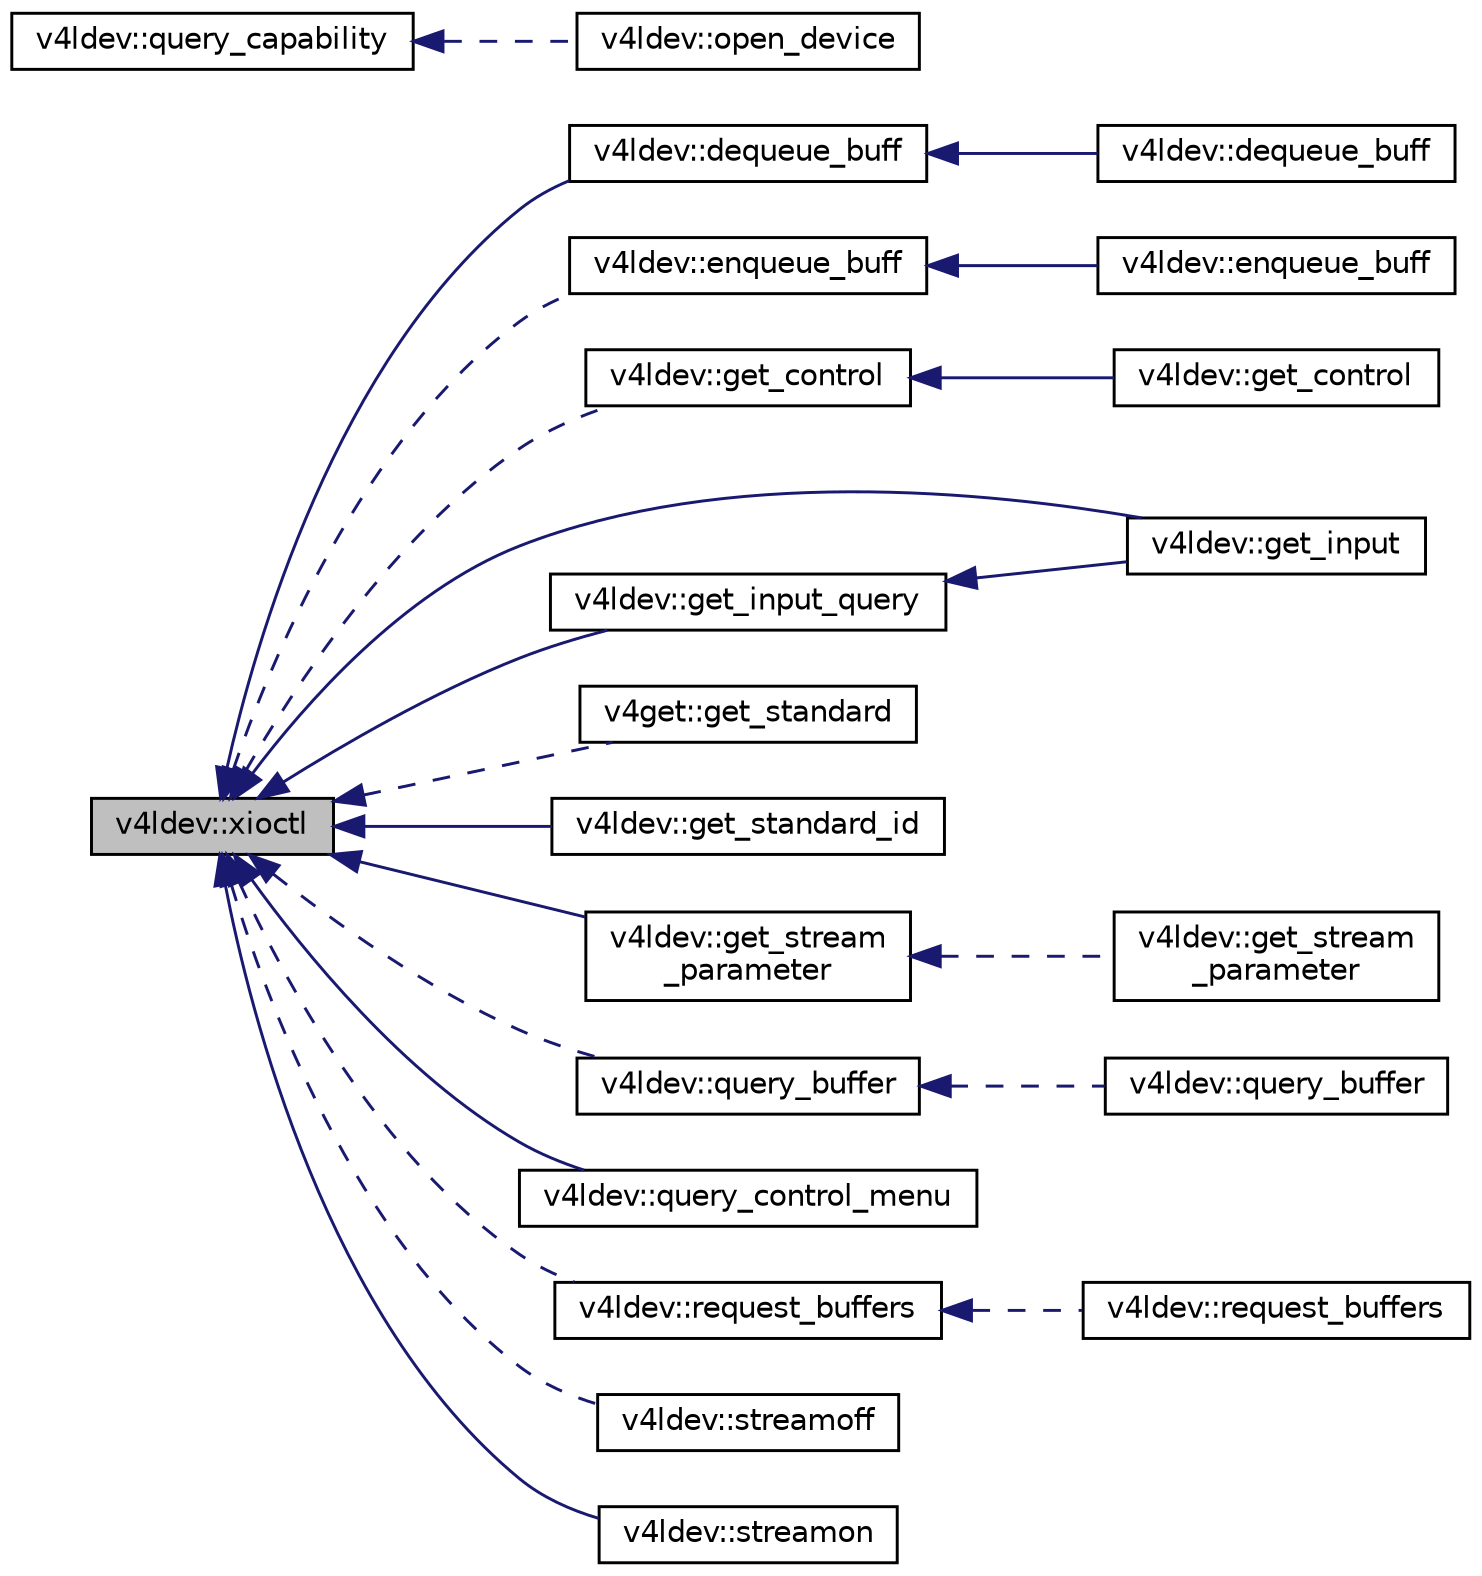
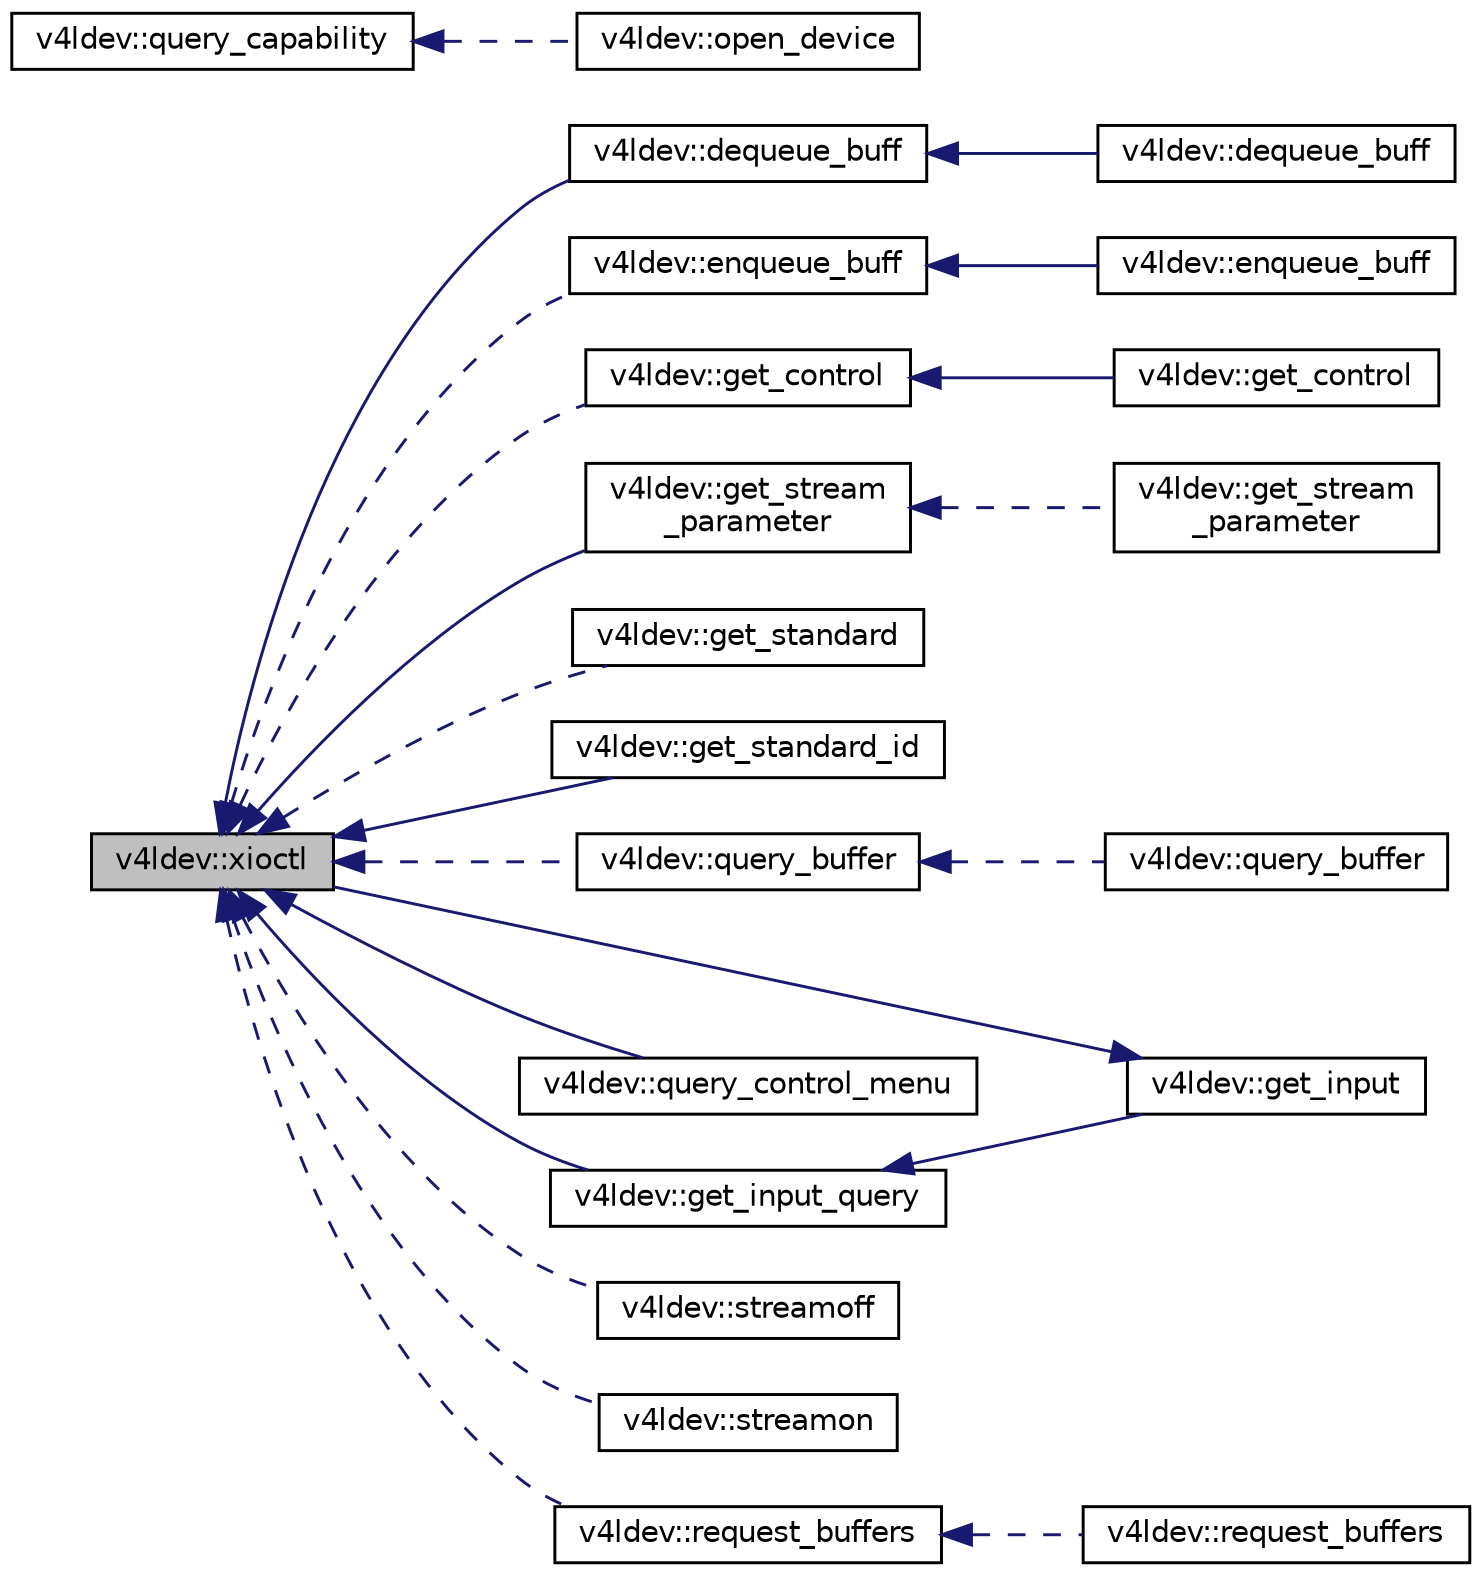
edge "v4ldev::get_input" -> "v4ldev::xioctl": reversed
node "v4get::get_standard": label "v4get::get_standard" -> "v4ldev::get_standard"
edge "v4ldev::streamon" -> "v4ldev::xioctl": style solid -> dashed
